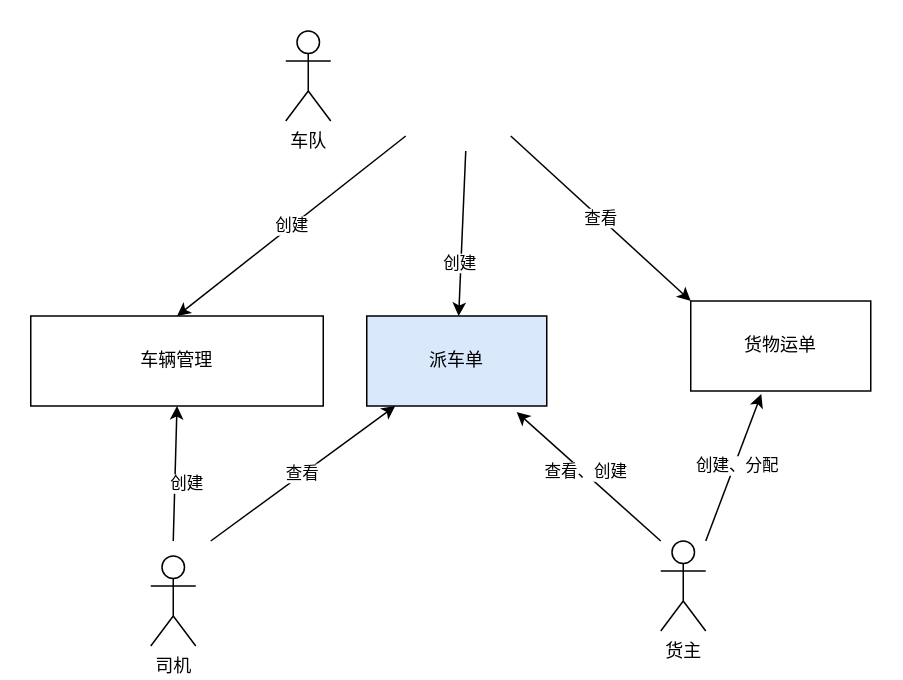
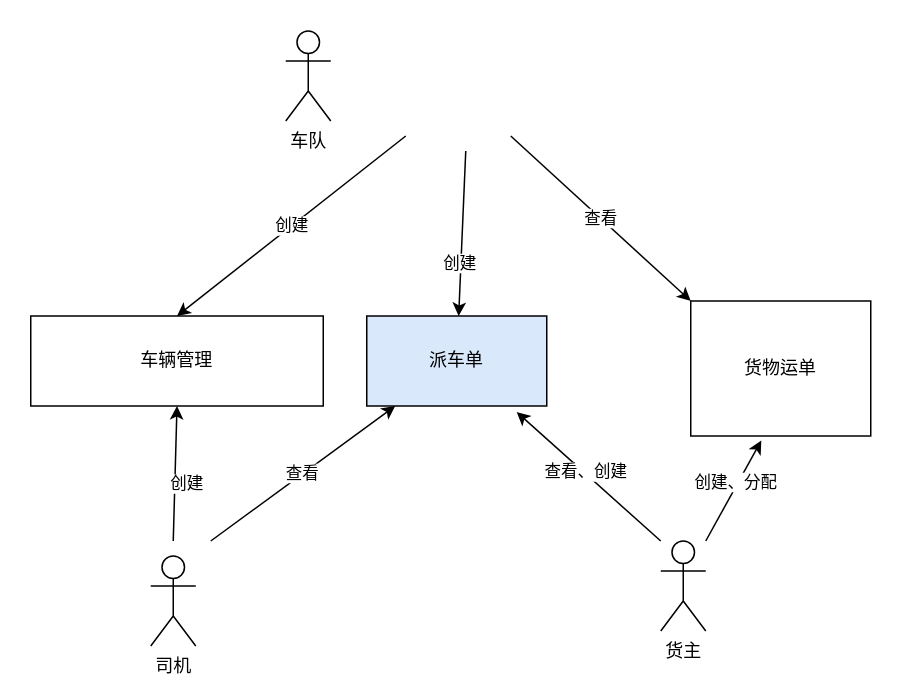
node "货物运单": size 180x90 -> 180x135
